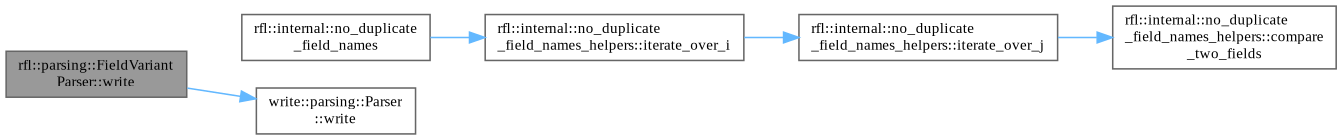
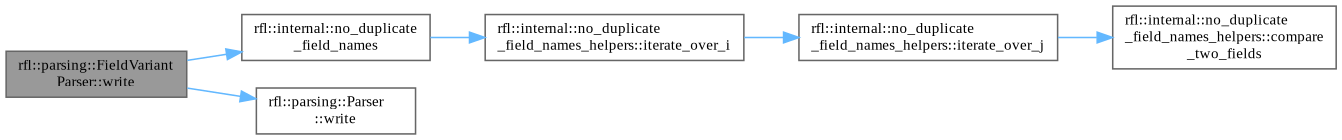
edge "rfl::parsing::FieldVariant Parser::write" -> "rfl::internal::no_duplicate _field_names": added
node "write::parsing::Parser ::write": label "write::parsing::Parser ::write" -> "rfl::parsing::Parser ::write"
